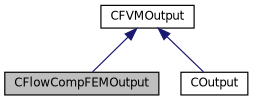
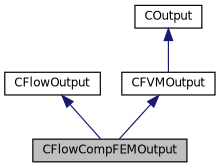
edge "COutput" -> "CFVMOutput": reversed
node "CFlowOutput": added
